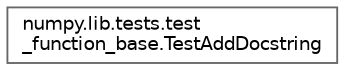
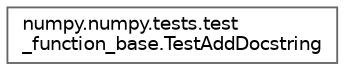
node "numpy.lib.tests.test _function_base.TestAddDocstring": label "numpy.lib.tests.test _function_base.TestAddDocstring" -> "numpy.numpy.tests.test _function_base.TestAddDocstring"
